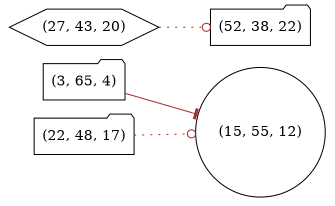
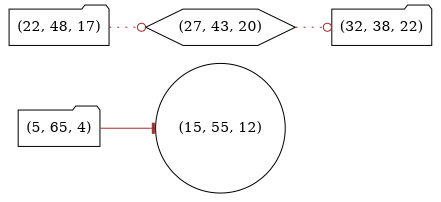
node "(52, 38, 22)": label "(52, 38, 22)" -> "(32, 38, 22)"
node "(3, 65, 4)": label "(3, 65, 4)" -> "(5, 65, 4)"
edge "(22, 48, 17)" -> "(15, 55, 12)": now "(22, 48, 17)" -> "(27, 43, 20)"
